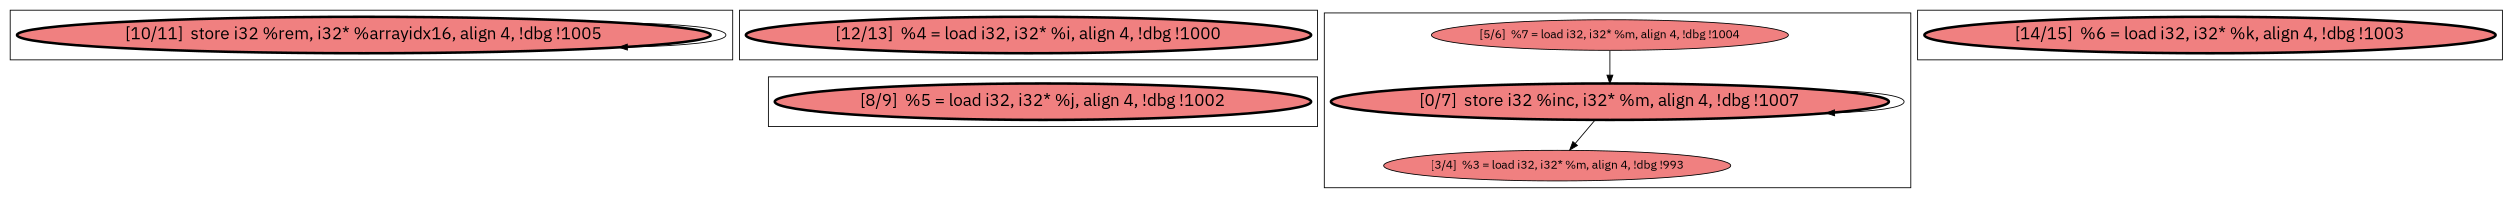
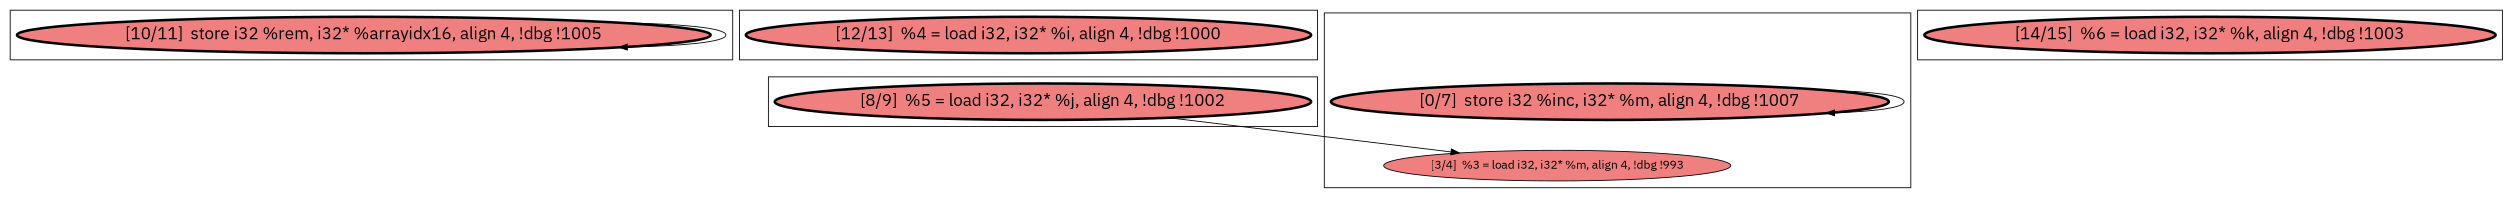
node "[5/6]  %7 = load i32, i32* %m, align 4, !dbg !1004": removed
edge "[0/7]  store i32 %inc, i32* %m, align 4, !dbg !1007" -> "[3/4]  %3 = load i32, i32* %m, align 4, !dbg !993": now "[8/9]  %5 = load i32, i32* %j, align 4, !dbg !1002" -> "[3/4]  %3 = load i32, i32* %m, align 4, !dbg !993"
